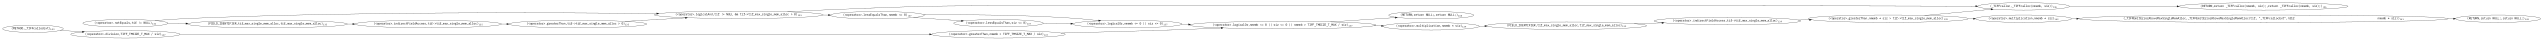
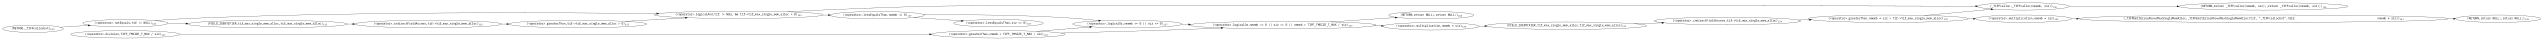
edge "(<operator>.lessEqualsThan,siz <= 0)" -> "(<operator>.logicalOr,nmemb <= 0 || siz <= 0)": now "(<operator>.greaterThan,nmemb > TIFF_TMSIZE_T_MAX / siz)" -> "(<operator>.logicalOr,nmemb <= 0 || siz <= 0)"
edge "(METHOD,_TIFFcallocExt)" -> "(<operator>.division,TIFF_TMSIZE_T_MAX / siz)": now "(METHOD,_TIFFcallocExt)" -> "(<operator>.notEquals,tif != NULL)"
